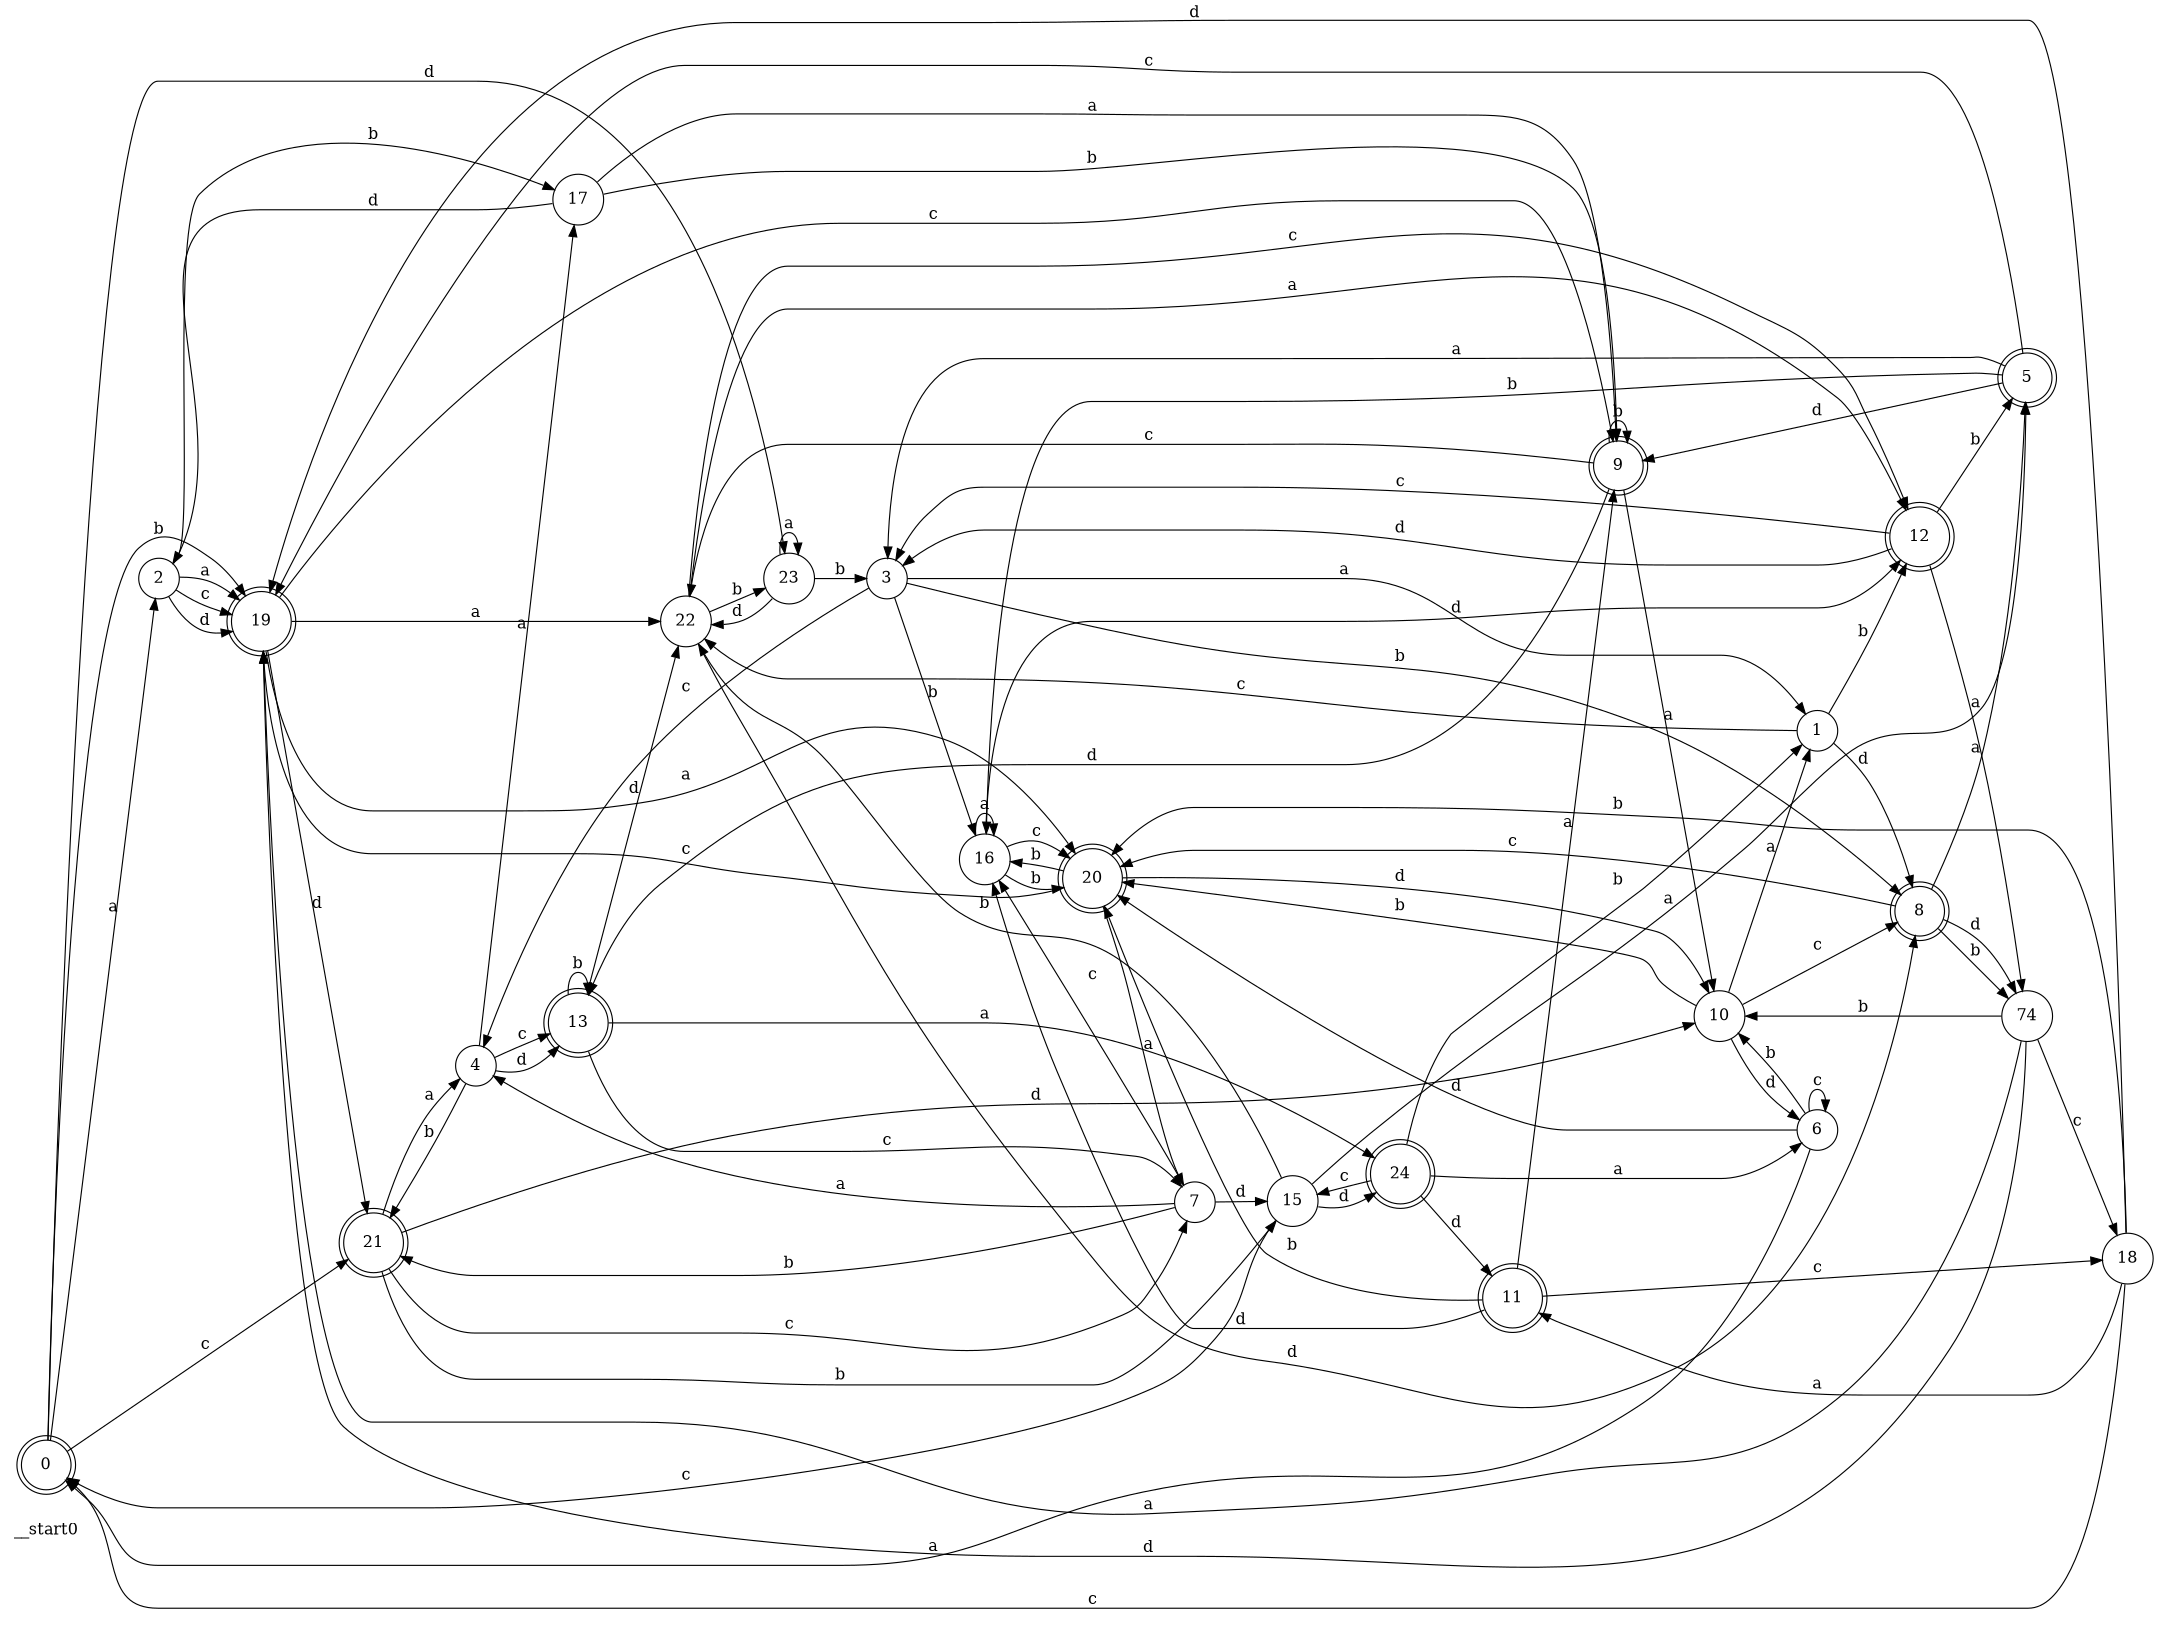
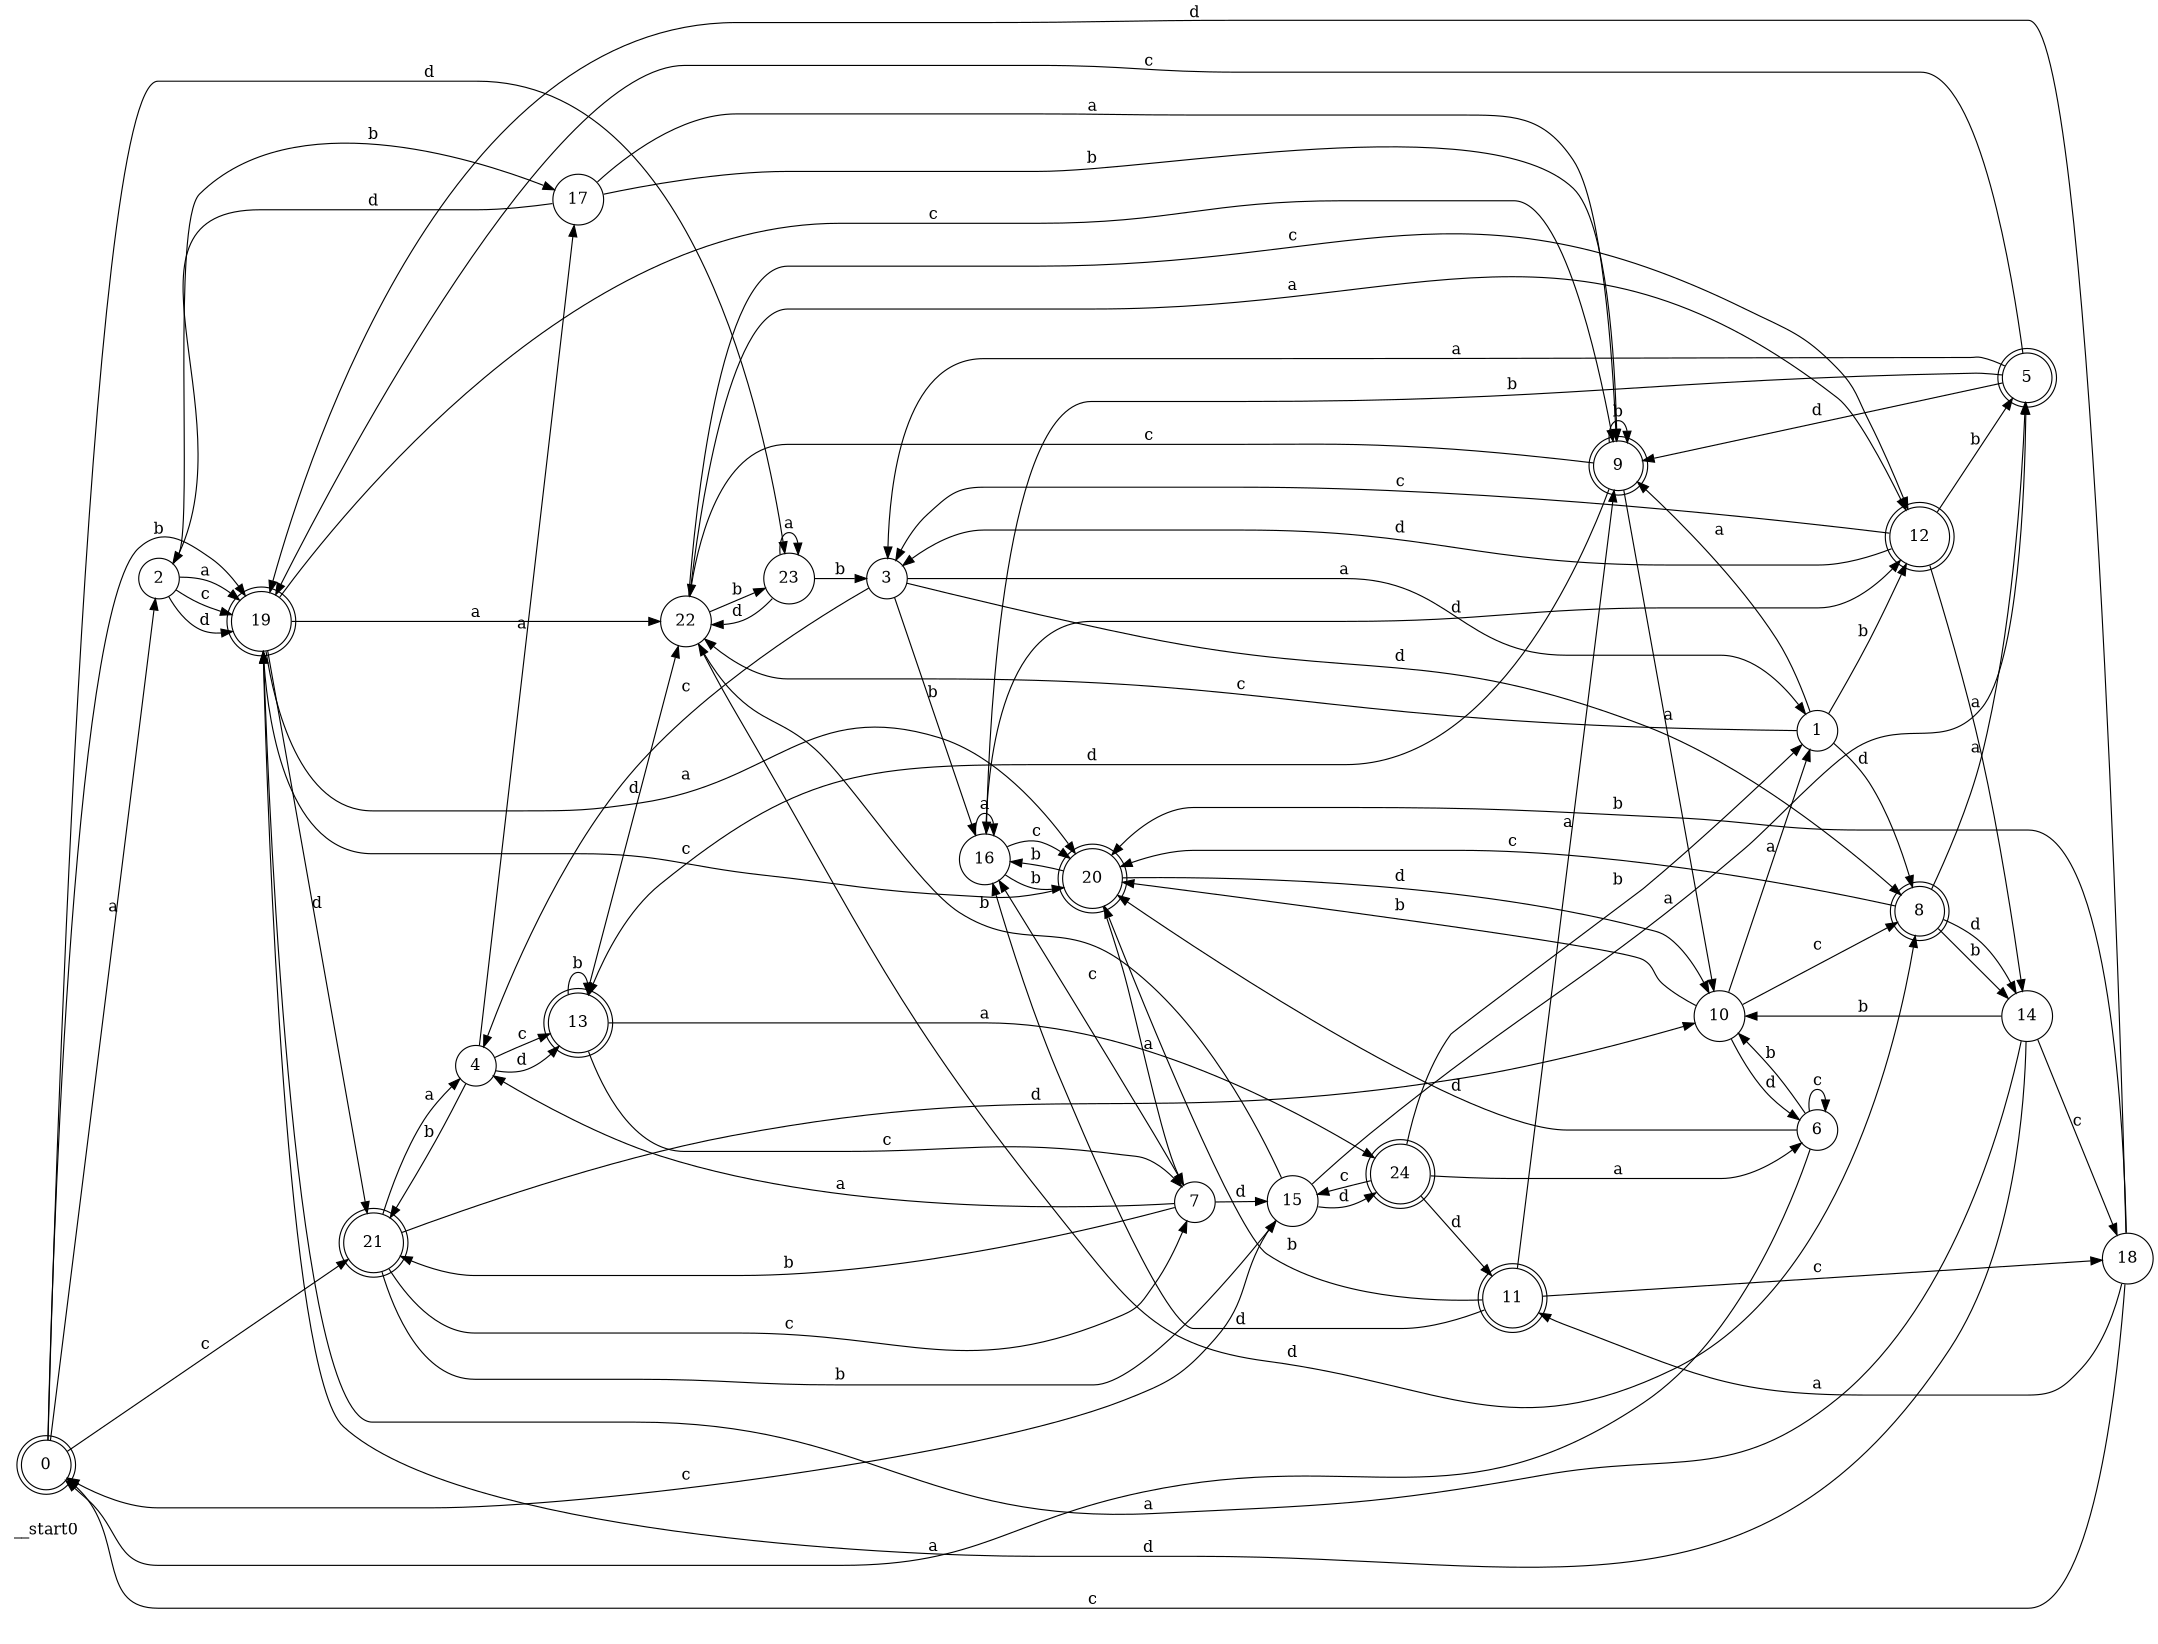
edge "1" -> "9": added, label "a"
edge "3" -> "8": label "b" -> "d"
node "74": label "74" -> "14"
